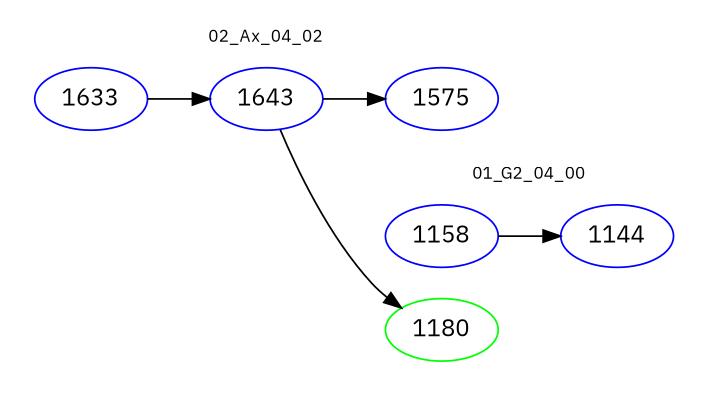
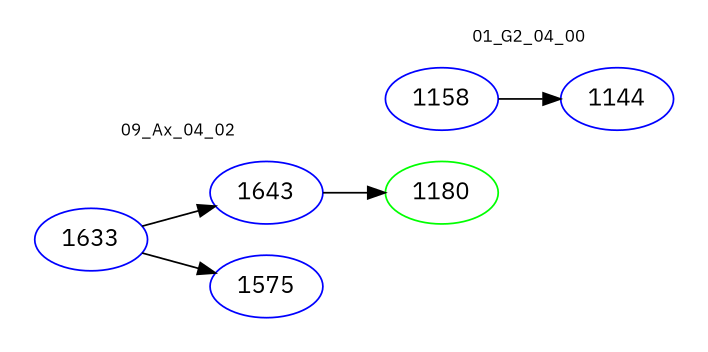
cluster "02_Ax_04_02": label "02_Ax_04_02" -> "09_Ax_04_02"
edge "1643" -> "1575": now "1633" -> "1575"
